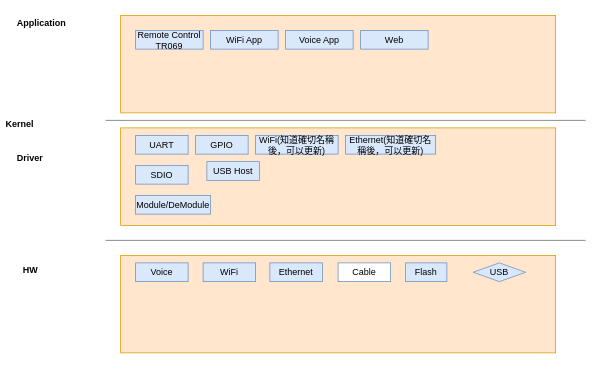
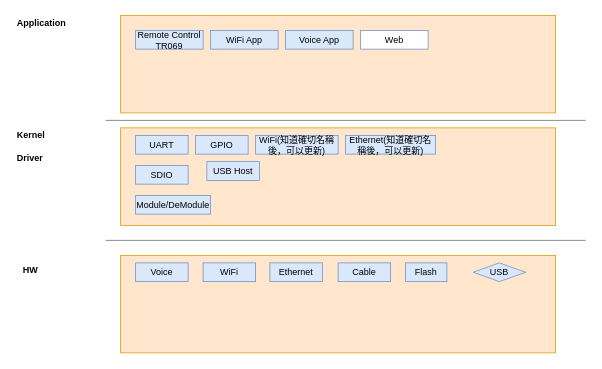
node "Web": fillcolor #dae8fc -> #ffffff
node "Kernel": moved (19, 124) -> (30, 135)
node "Cable": fillcolor #ffffff -> #dae8fc
